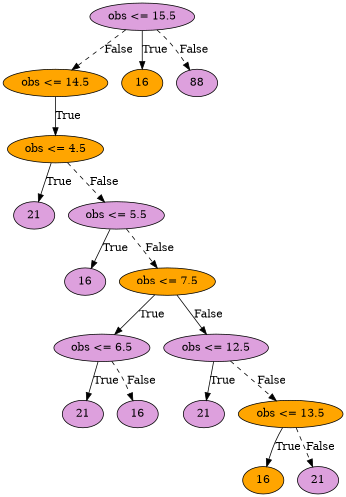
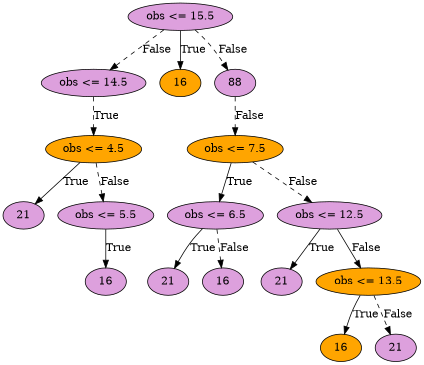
node "obs <= 14.5": fillcolor orange -> plum
edge "obs <= 14.5" -> "obs <= 4.5": style solid -> dashed
edge "obs <= 5.5" -> "obs <= 7.5": now "88" -> "obs <= 7.5"
edge "obs <= 7.5" -> "obs <= 12.5": style solid -> dashed
edge "obs <= 12.5" -> "obs <= 13.5": style dashed -> solid
